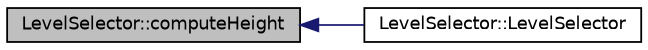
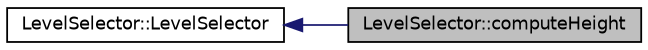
edge "LevelSelector::LevelSelector" -> "LevelSelector::computeHeight": reversed
